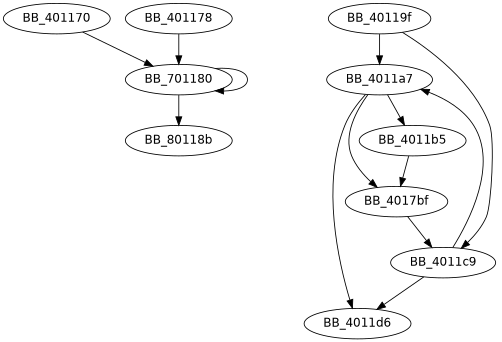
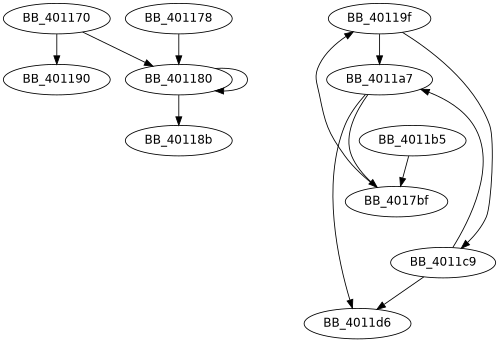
node "BB_401190": added
node "BB_701180": label "BB_701180" -> "BB_401180"
edge "BB_4011a7" -> "BB_4011b5": removed
node "BB_80118b": label "BB_80118b" -> "BB_40118b"
edge "BB_4017bf" -> "BB_4011c9": now "BB_4017bf" -> "BB_40119f"
